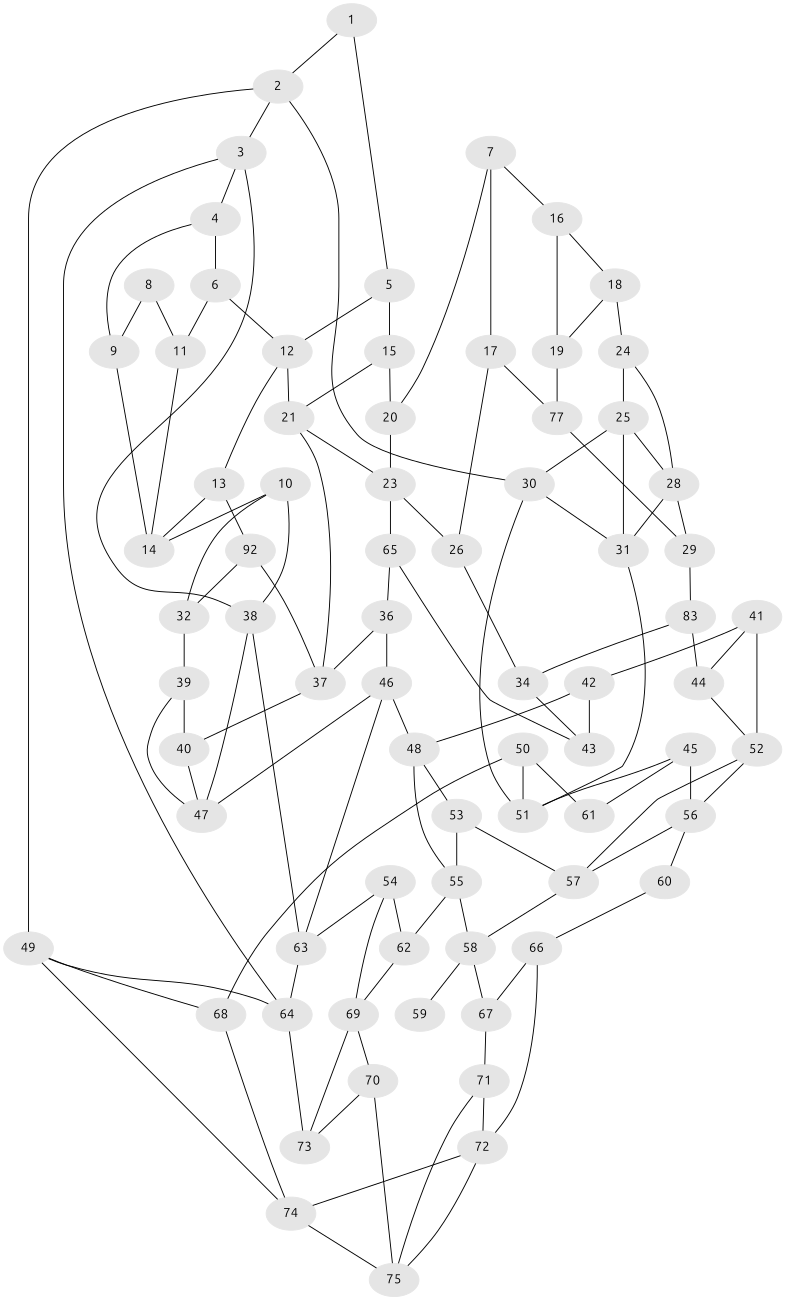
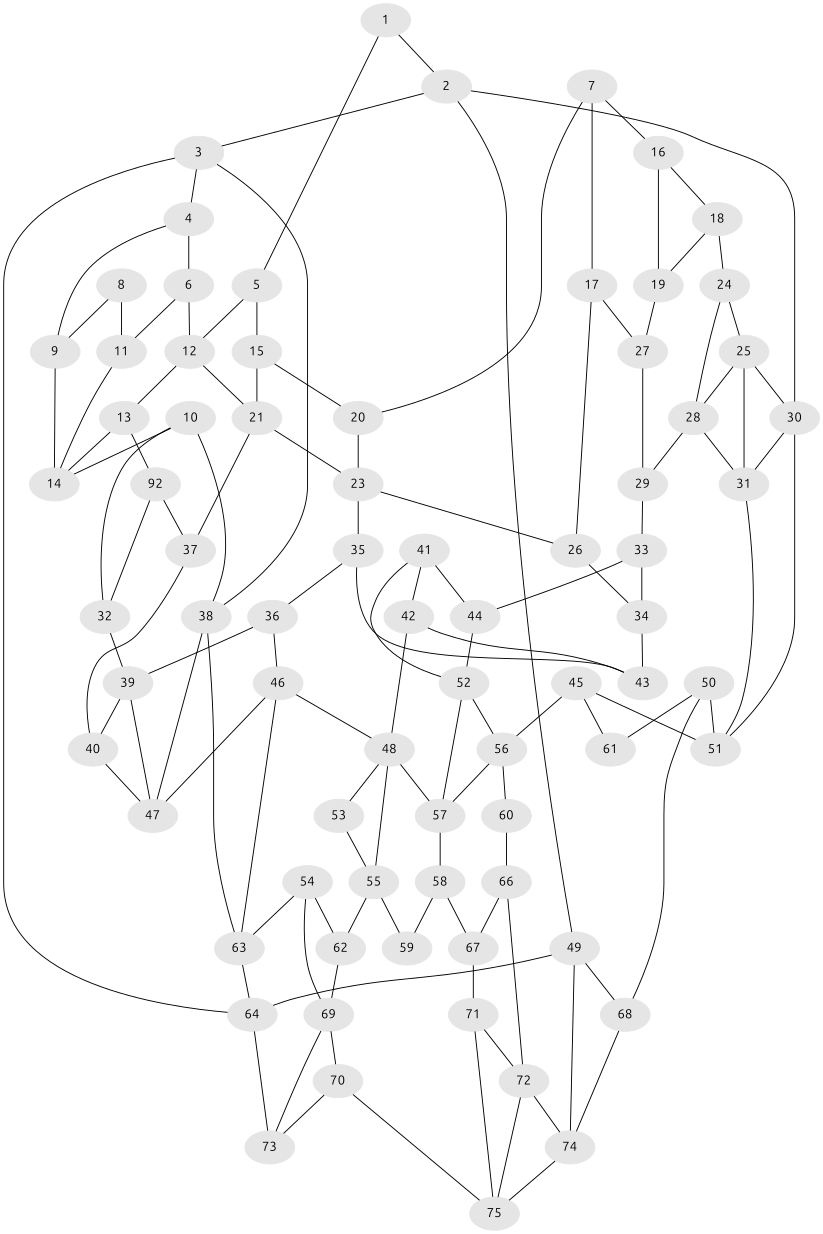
node "77": label "77" -> "27"
node "65": label "65" -> "35"
node "83": label "83" -> "33"
edge "36" -- "37": now "36" -- "39"
edge "53" -- "57": now "48" -- "57"
edge "55" -- "58": now "55" -- "59"
